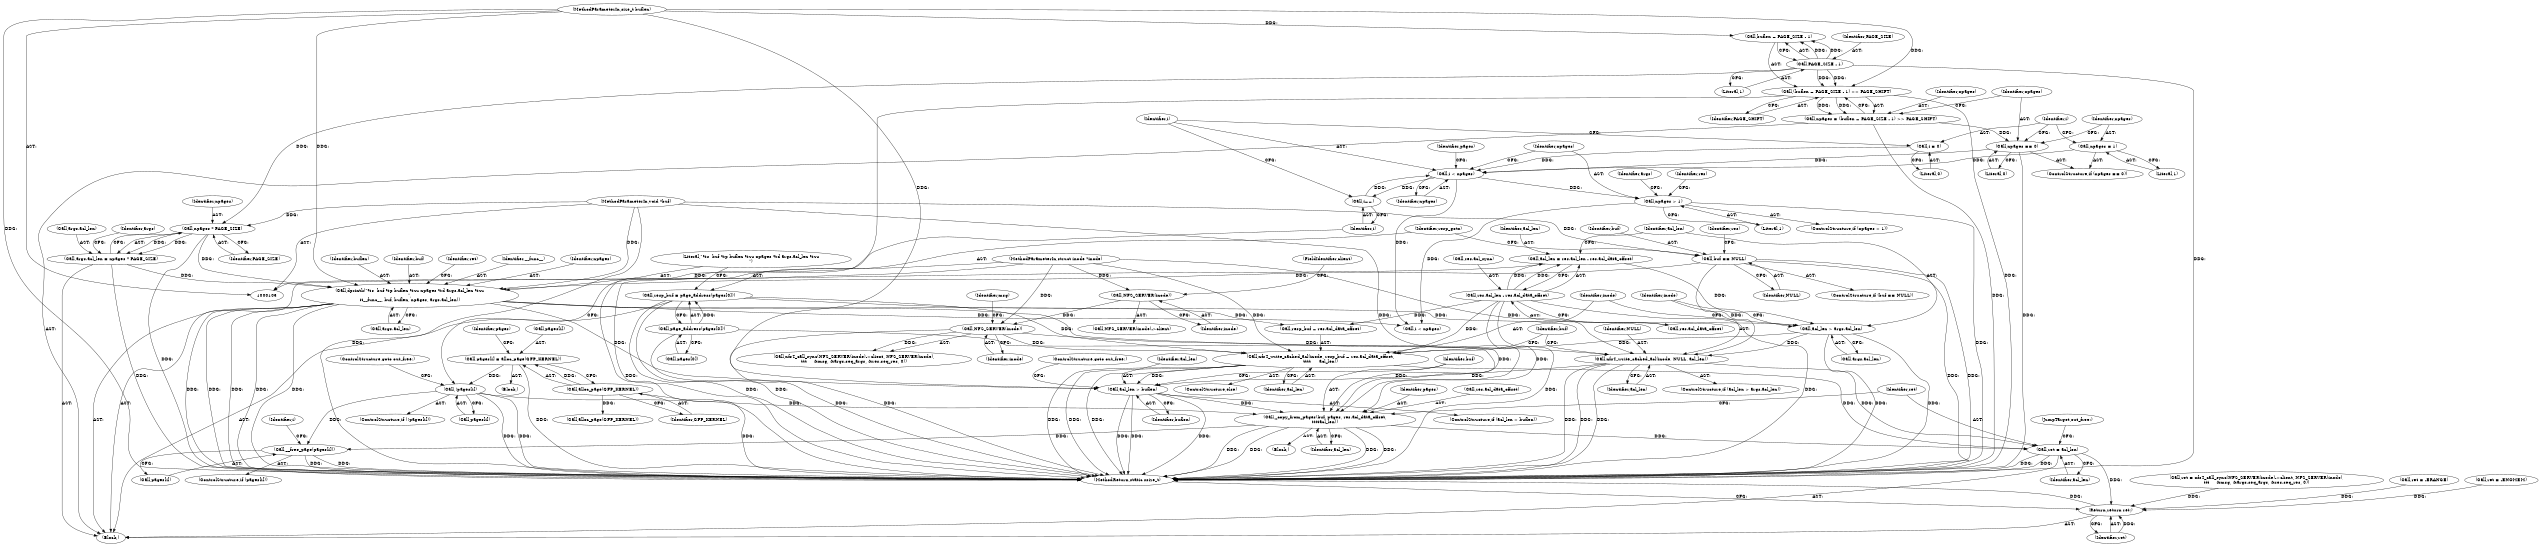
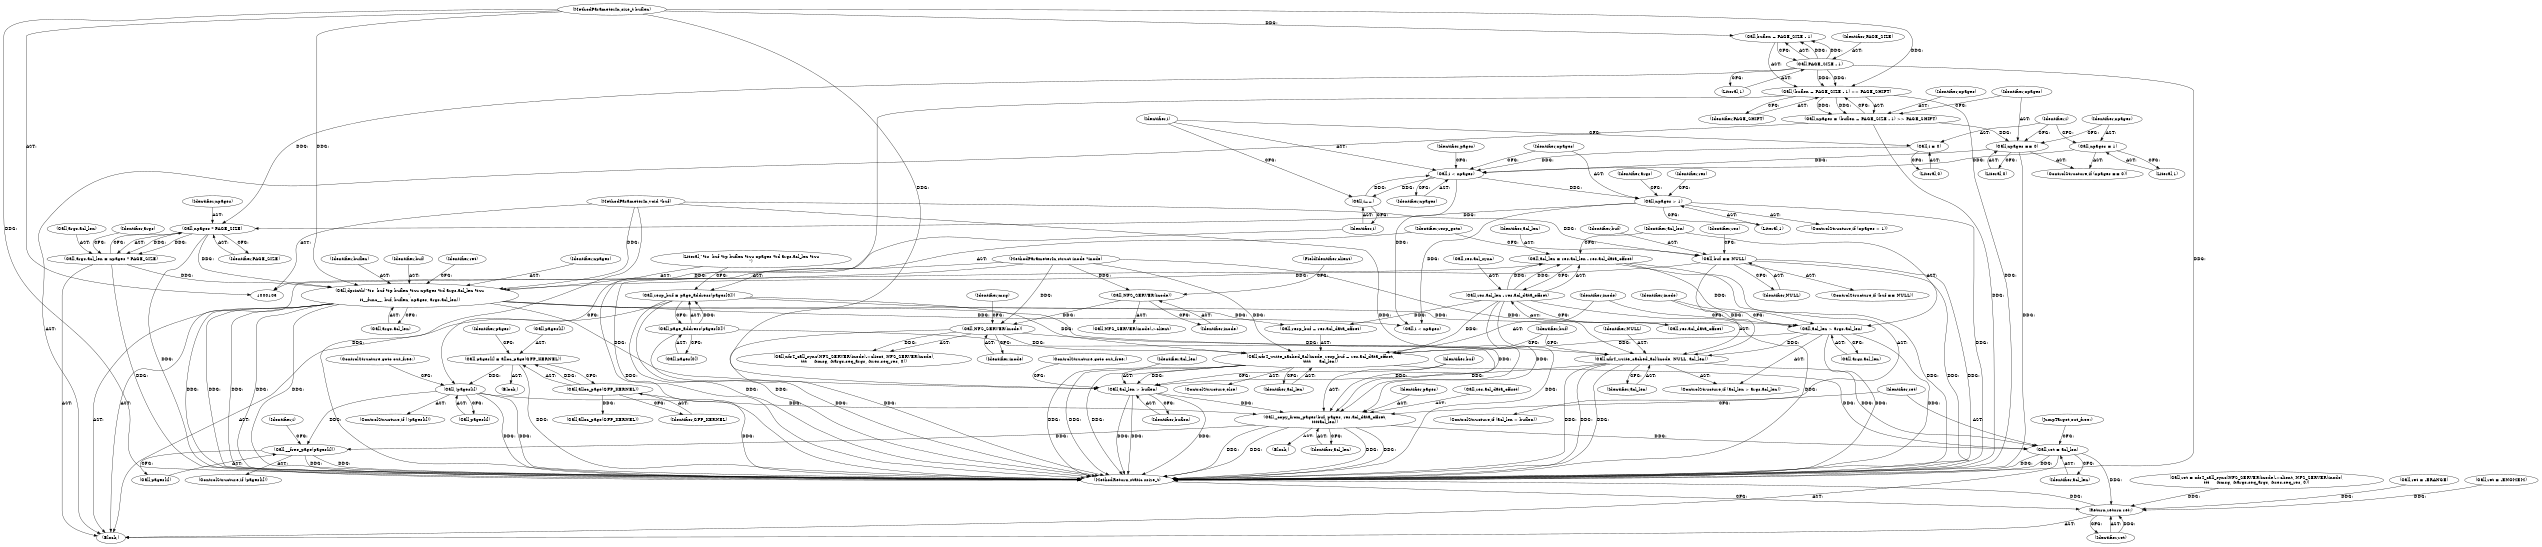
edge "(MethodParameterIn,void *buf)" -> "(Call,npages * PAGE_SIZE)": now "(Call,npages > 1)" -> "(Call,npages * PAGE_SIZE)"
node "(Identifier,__func__)": removed
edge "(Call,acl_len > args.acl_len)" -> "(ControlStructure,if (acl_len > args.acl_len))": added, label "AST:"
edge "(Call,acl_len > buflen)" -> "(ControlStructure,if (acl_len > buflen))": now "(Call,acl_len = res.acl_len - res.acl_data_offset)" -> "(ControlStructure,if (acl_len > buflen))"
edge "(Call,acl_len = res.acl_len - res.acl_data_offset)" -> "(MethodReturn,static ssize_t)": added, label "DDG:"
